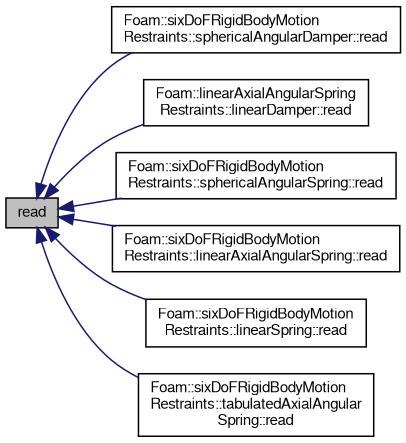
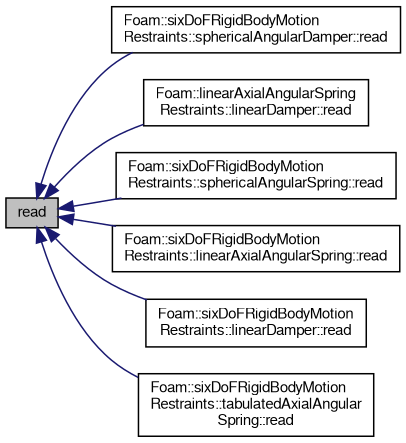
node "Foam::sixDoFRigidBodyMotion Restraints::linearSpring::read": label "Foam::sixDoFRigidBodyMotion Restraints::linearSpring::read" -> "Foam::sixDoFRigidBodyMotion Restraints::linearDamper::read"
